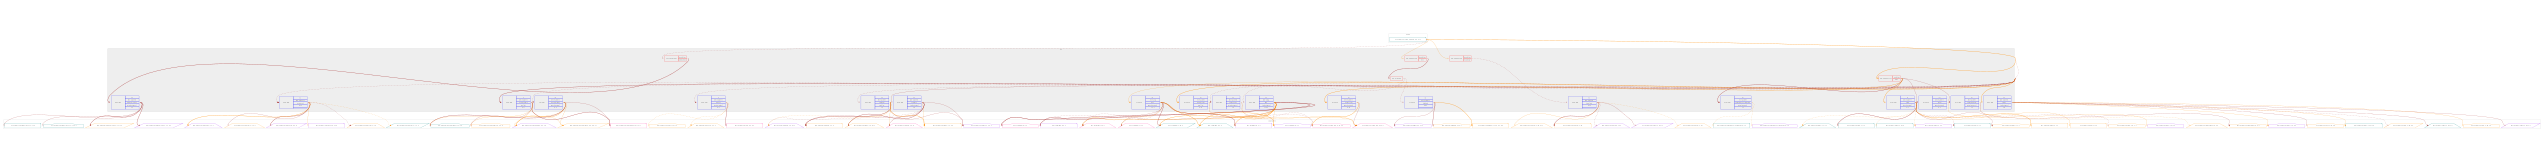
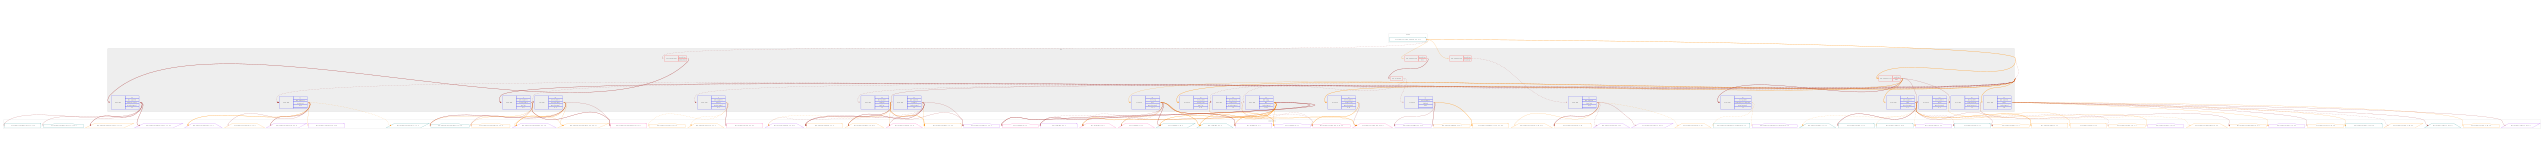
node "dev-haskell/resourcet-1.1.9": removed
